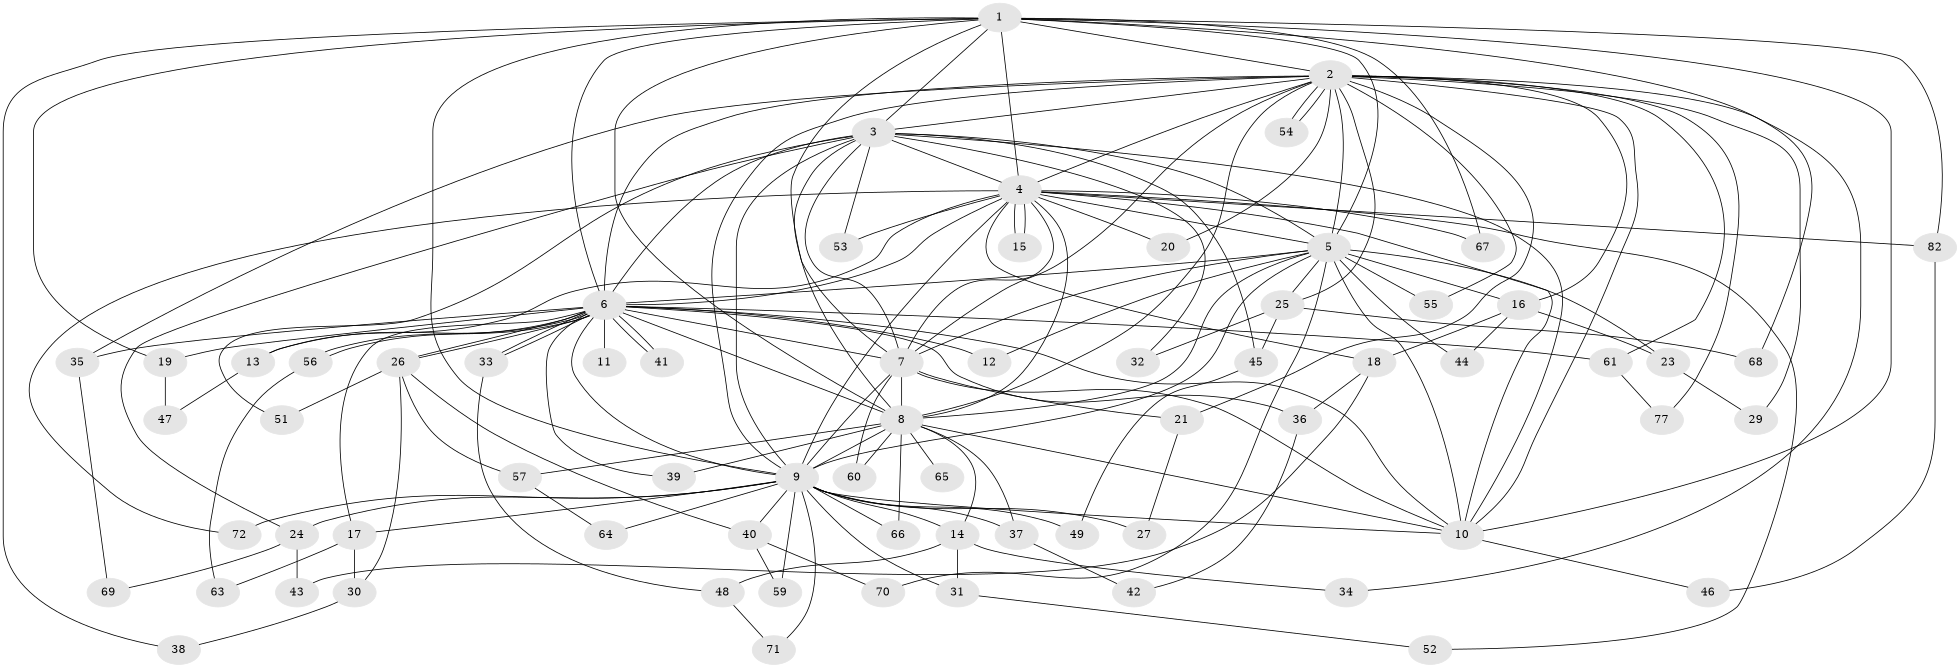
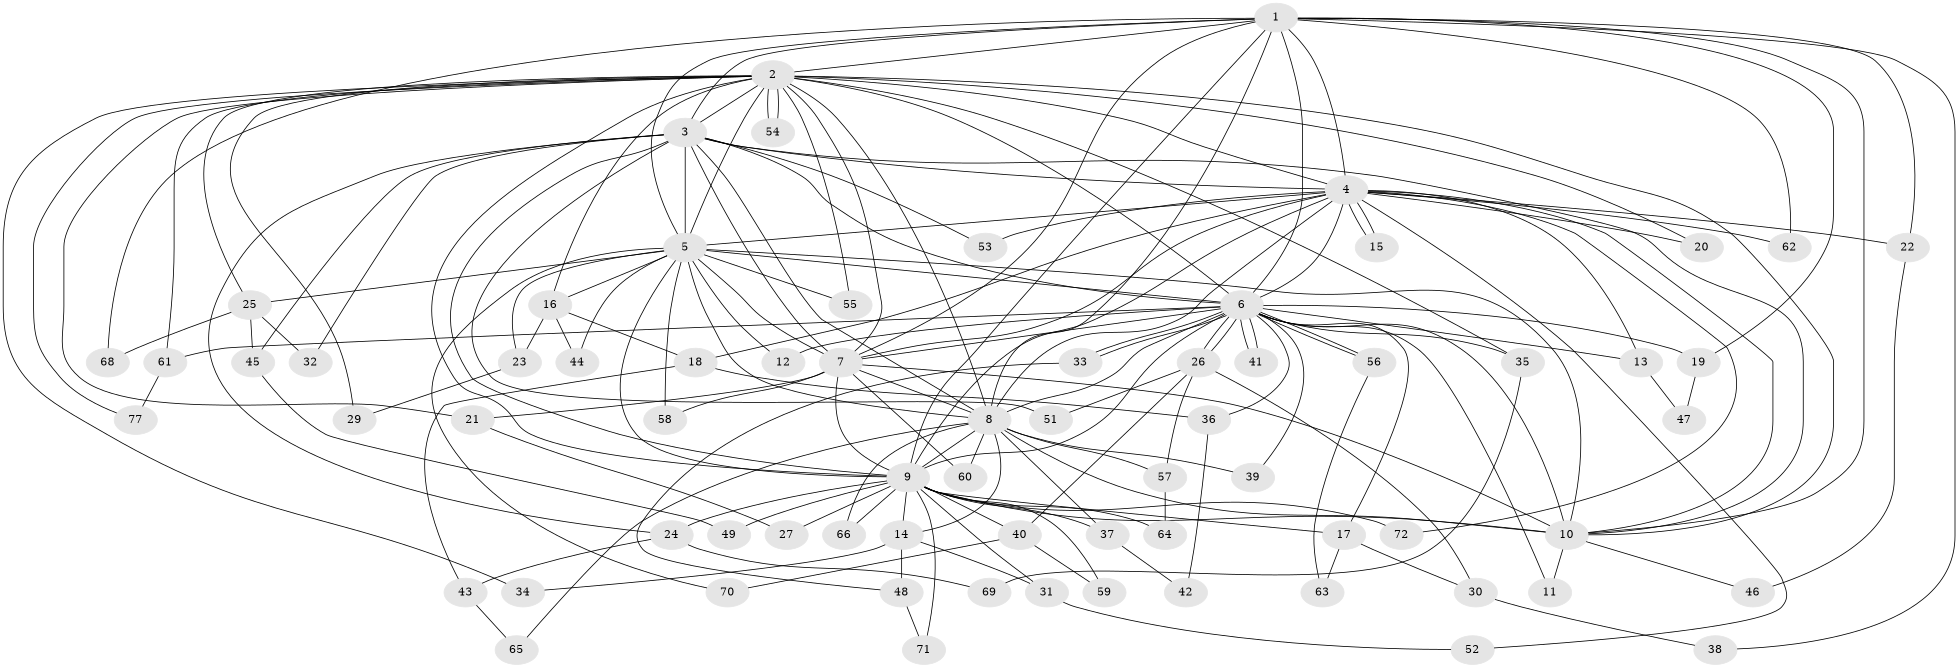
node "67": label "67" -> "62"
node "82": label "82" -> "22"
node "58": added
edge "10" -- "11": added
edge "43" -- "65": added
